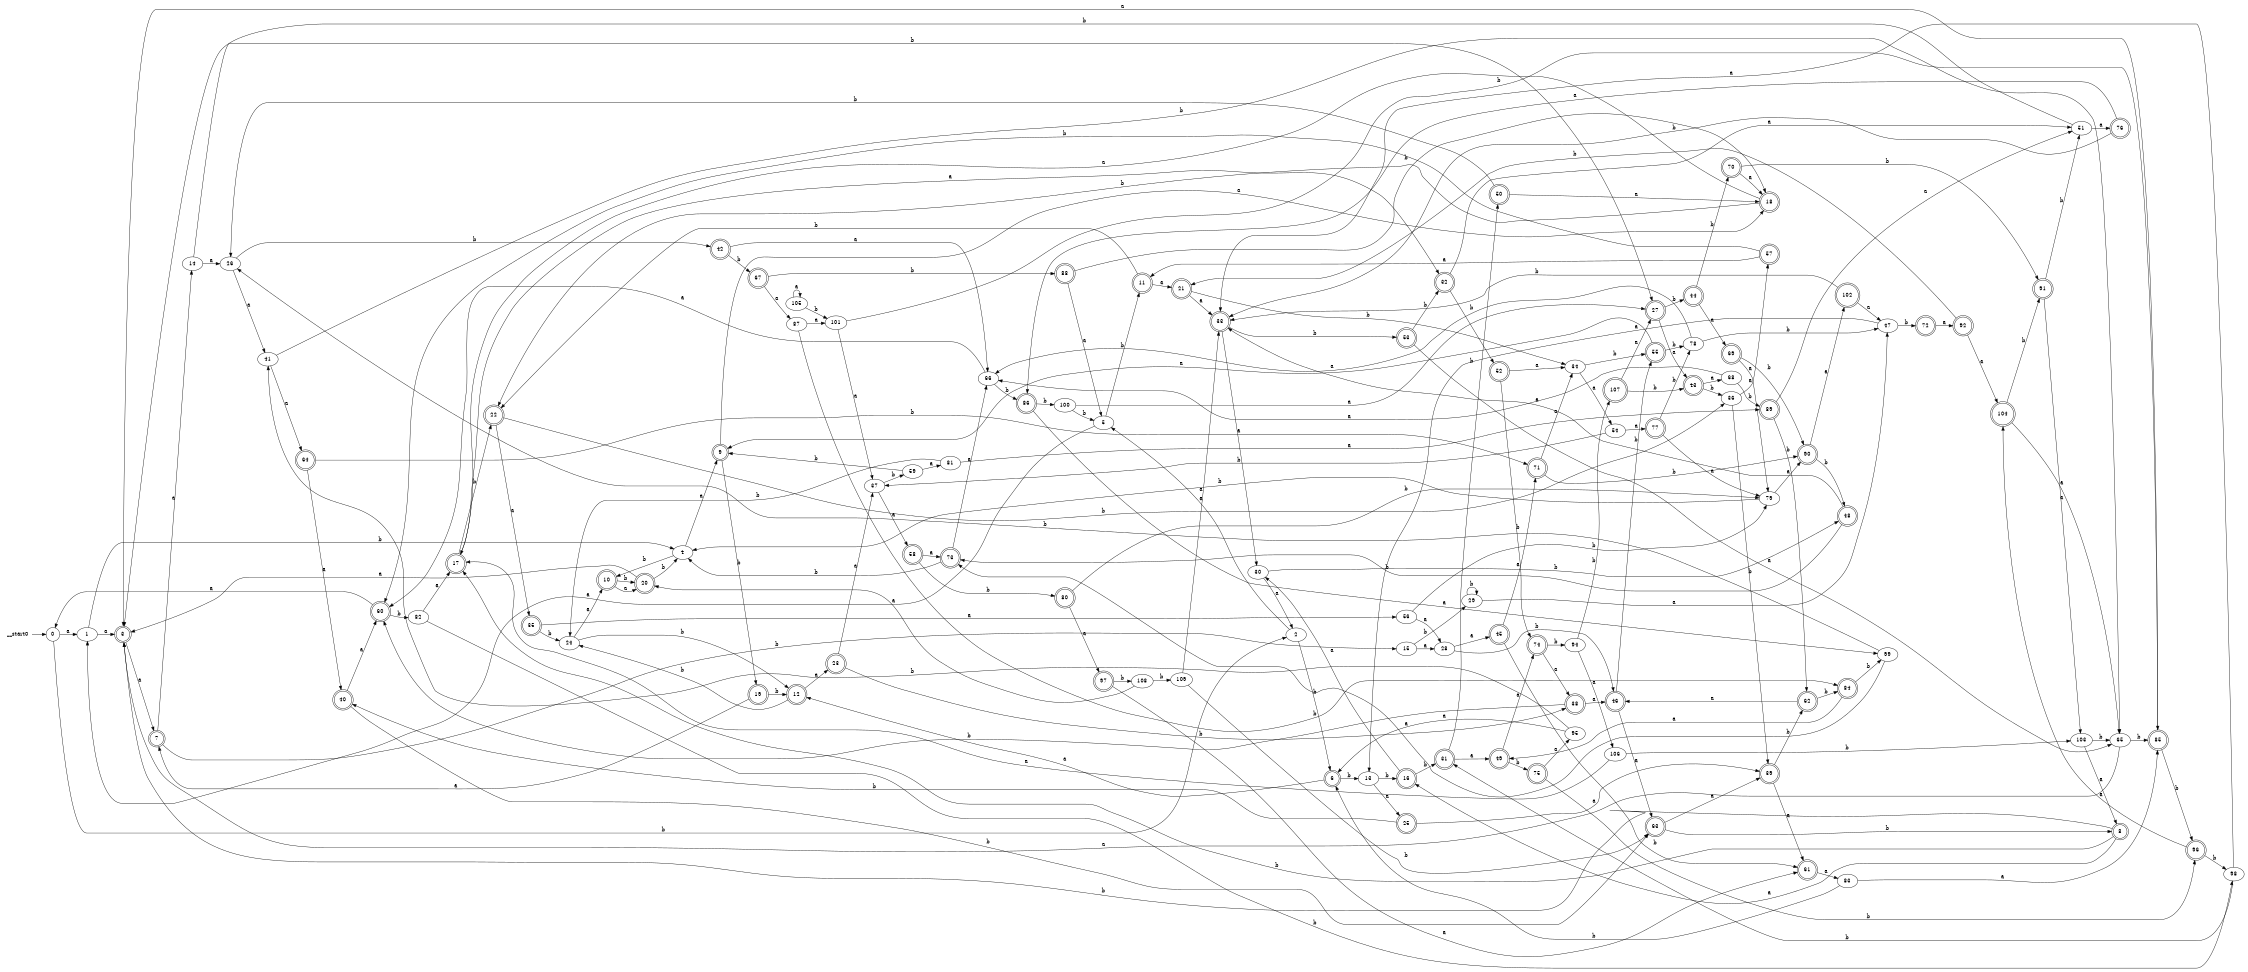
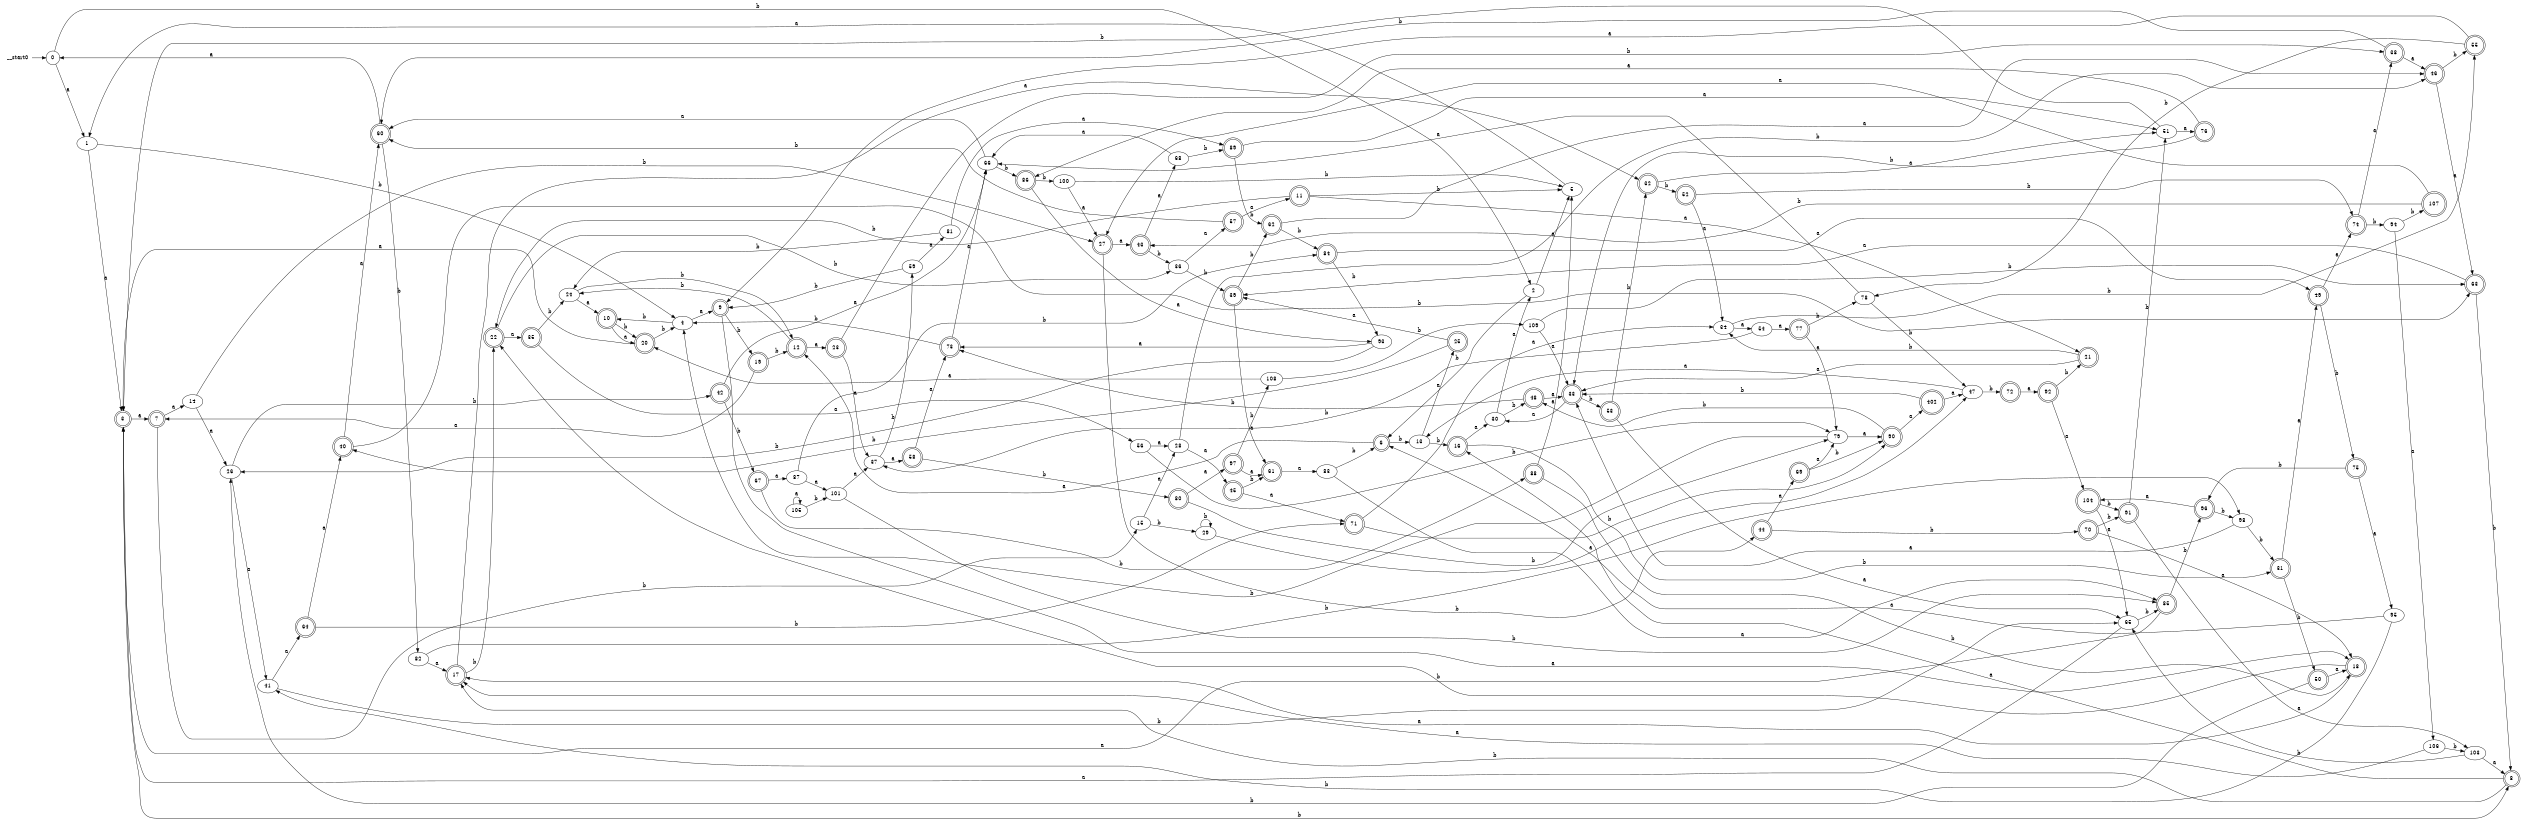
node "102": label "102" -> "402"
edge "5" -> "11": reversed
node "99": label "99" -> "93"
edge "8" -> "3": reversed
